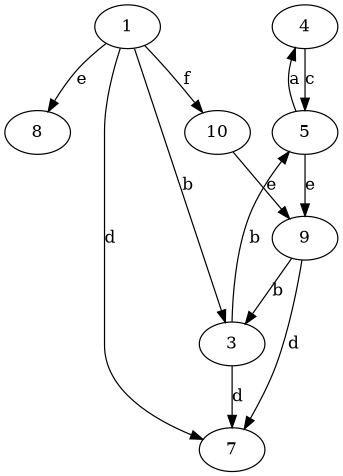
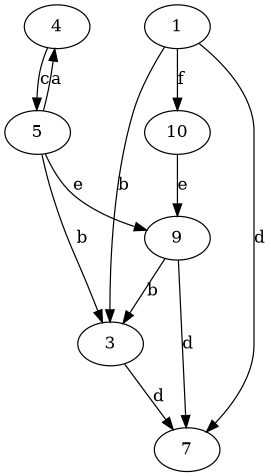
node "8": removed
edge "3" -> "5": reversed
